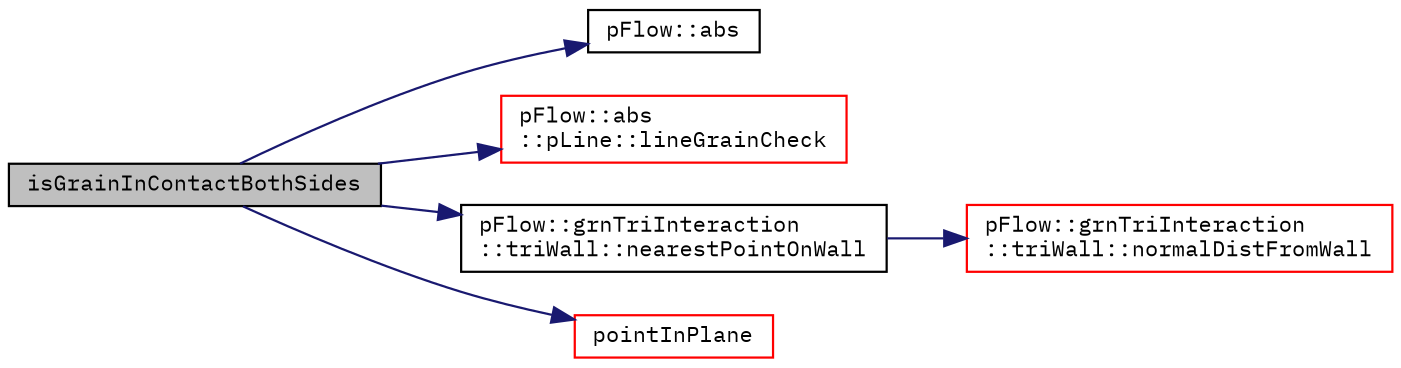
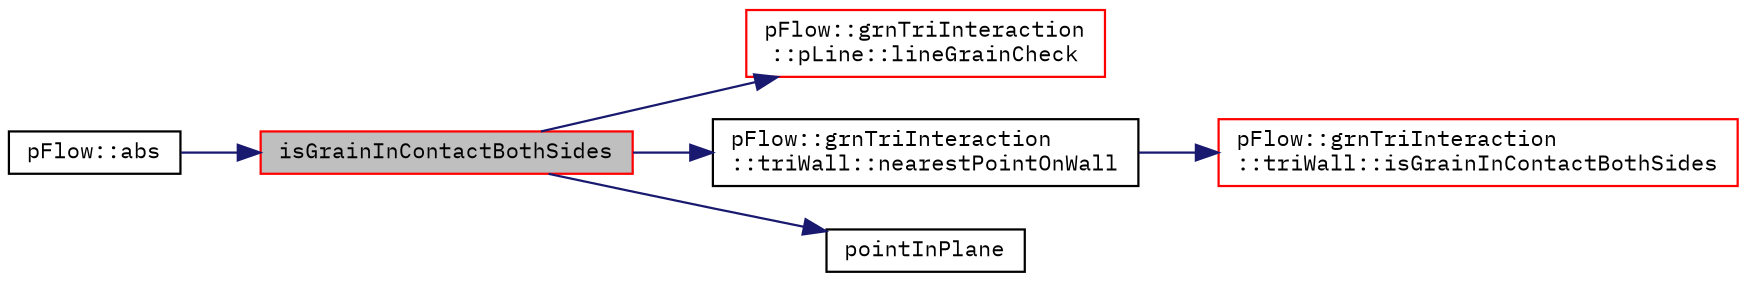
edge "isGrainInContactBothSides" -> "pFlow::abs": reversed
node "pFlow::abs ::pLine::lineGrainCheck": label "pFlow::abs ::pLine::lineGrainCheck" -> "pFlow::grnTriInteraction ::pLine::lineGrainCheck"
node "isGrainInContactBothSides": color black -> red
node "pFlow::grnTriInteraction ::triWall::normalDistFromWall": label "pFlow::grnTriInteraction ::triWall::normalDistFromWall" -> "pFlow::grnTriInteraction ::triWall::isGrainInContactBothSides"
node "pointInPlane": color red -> black
